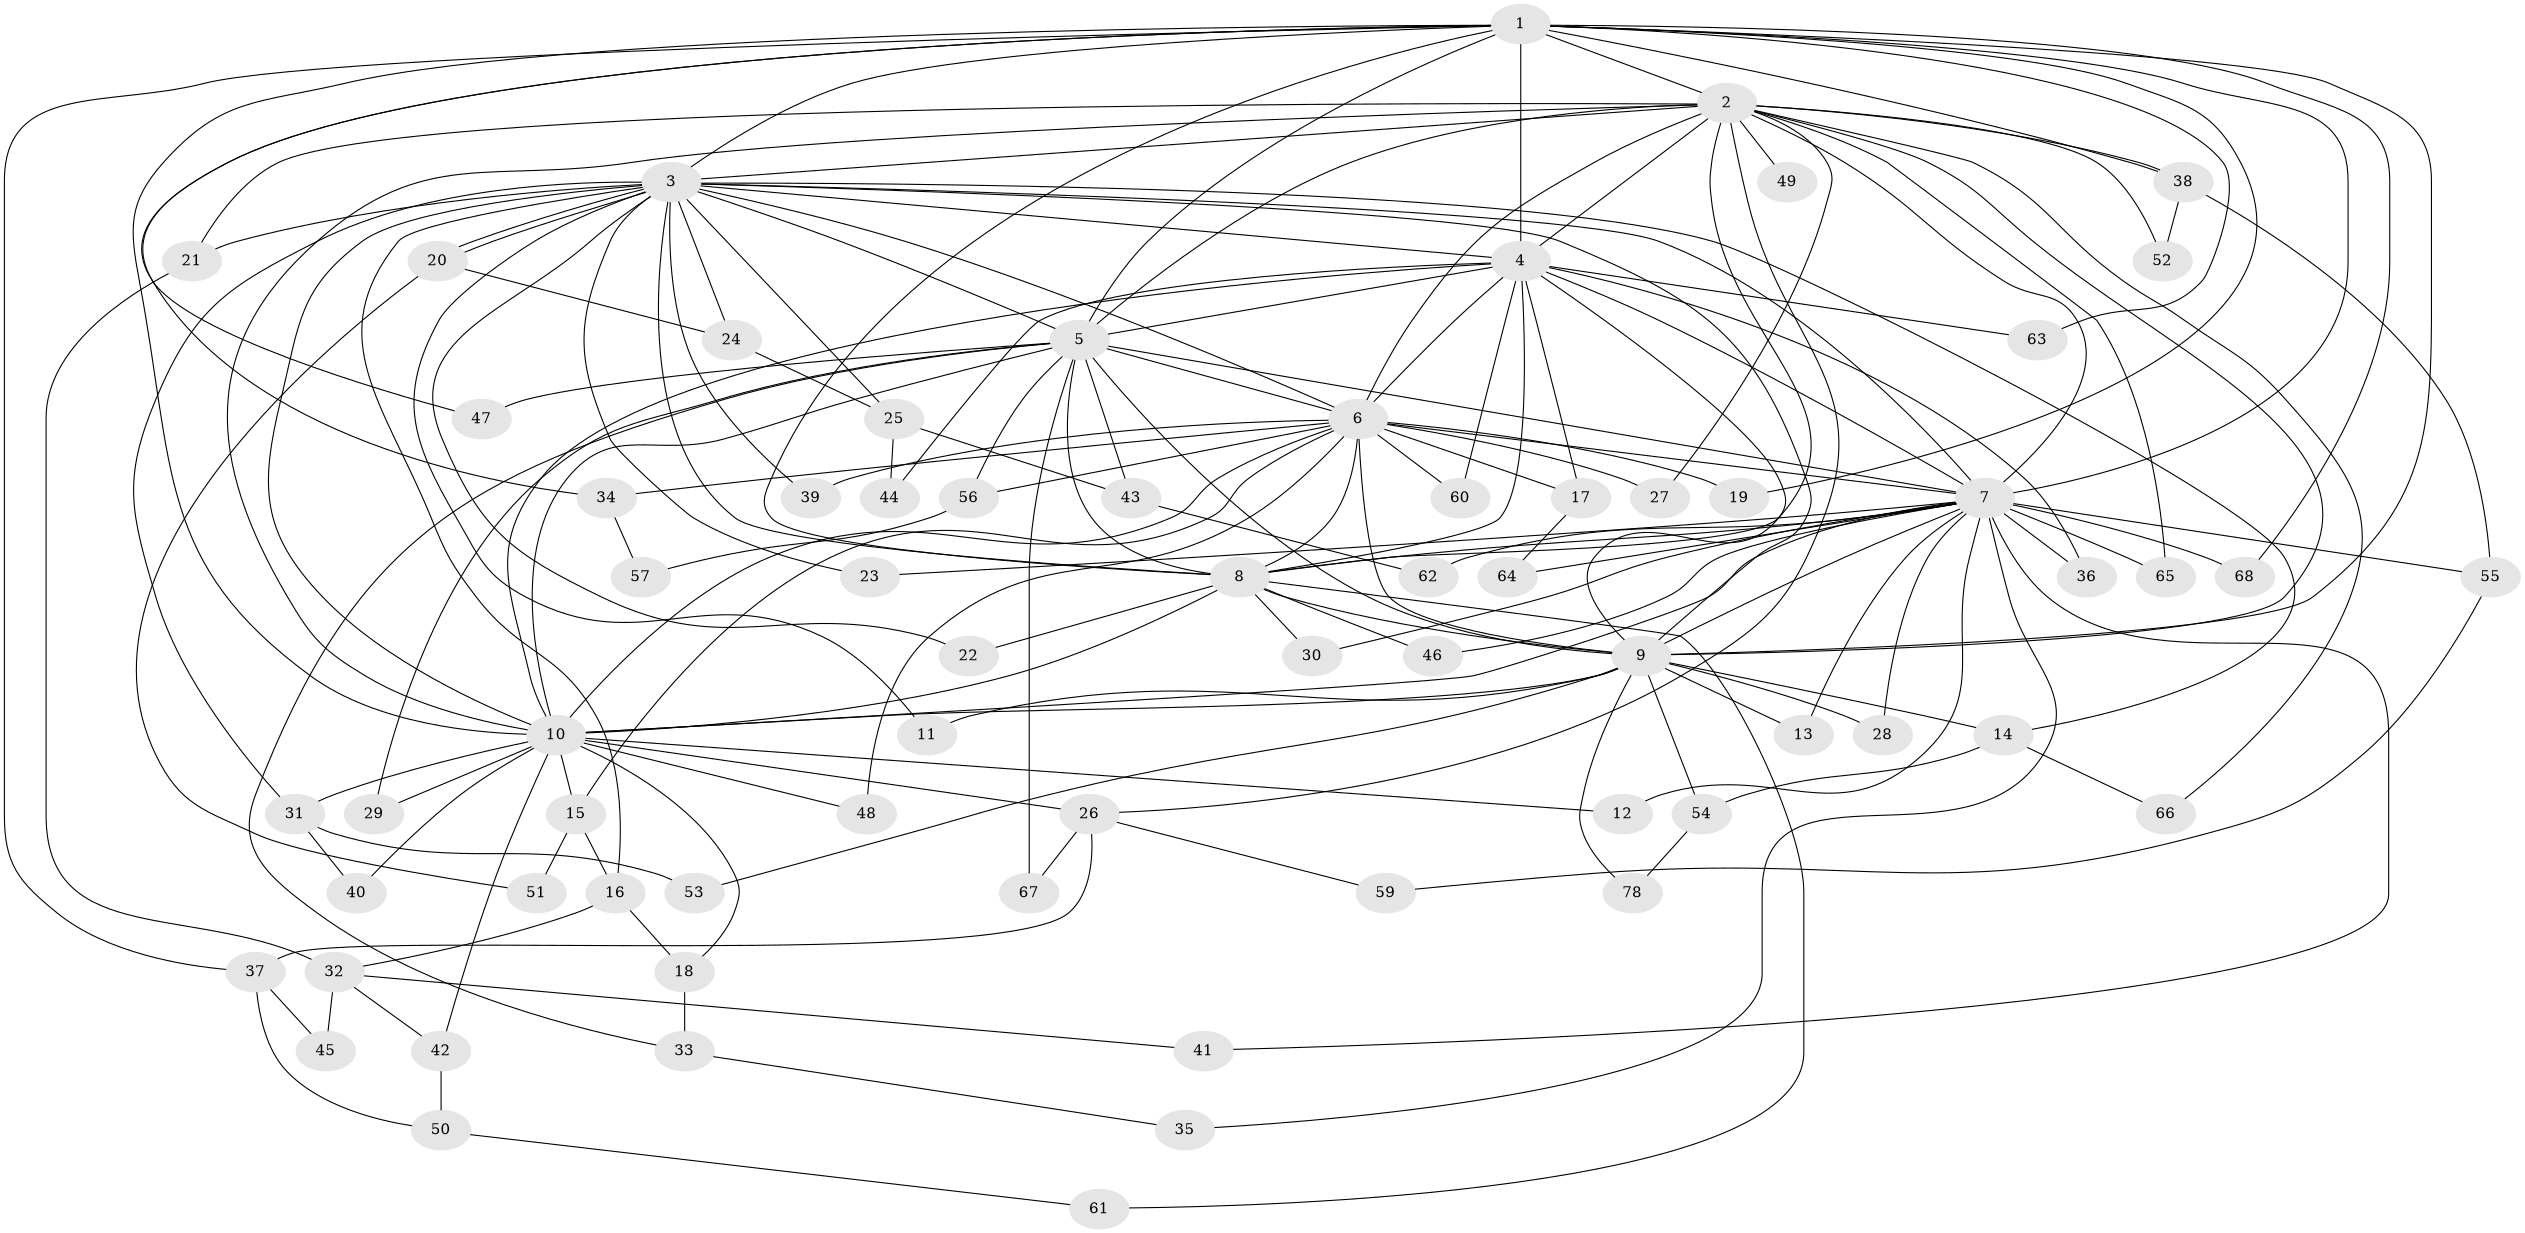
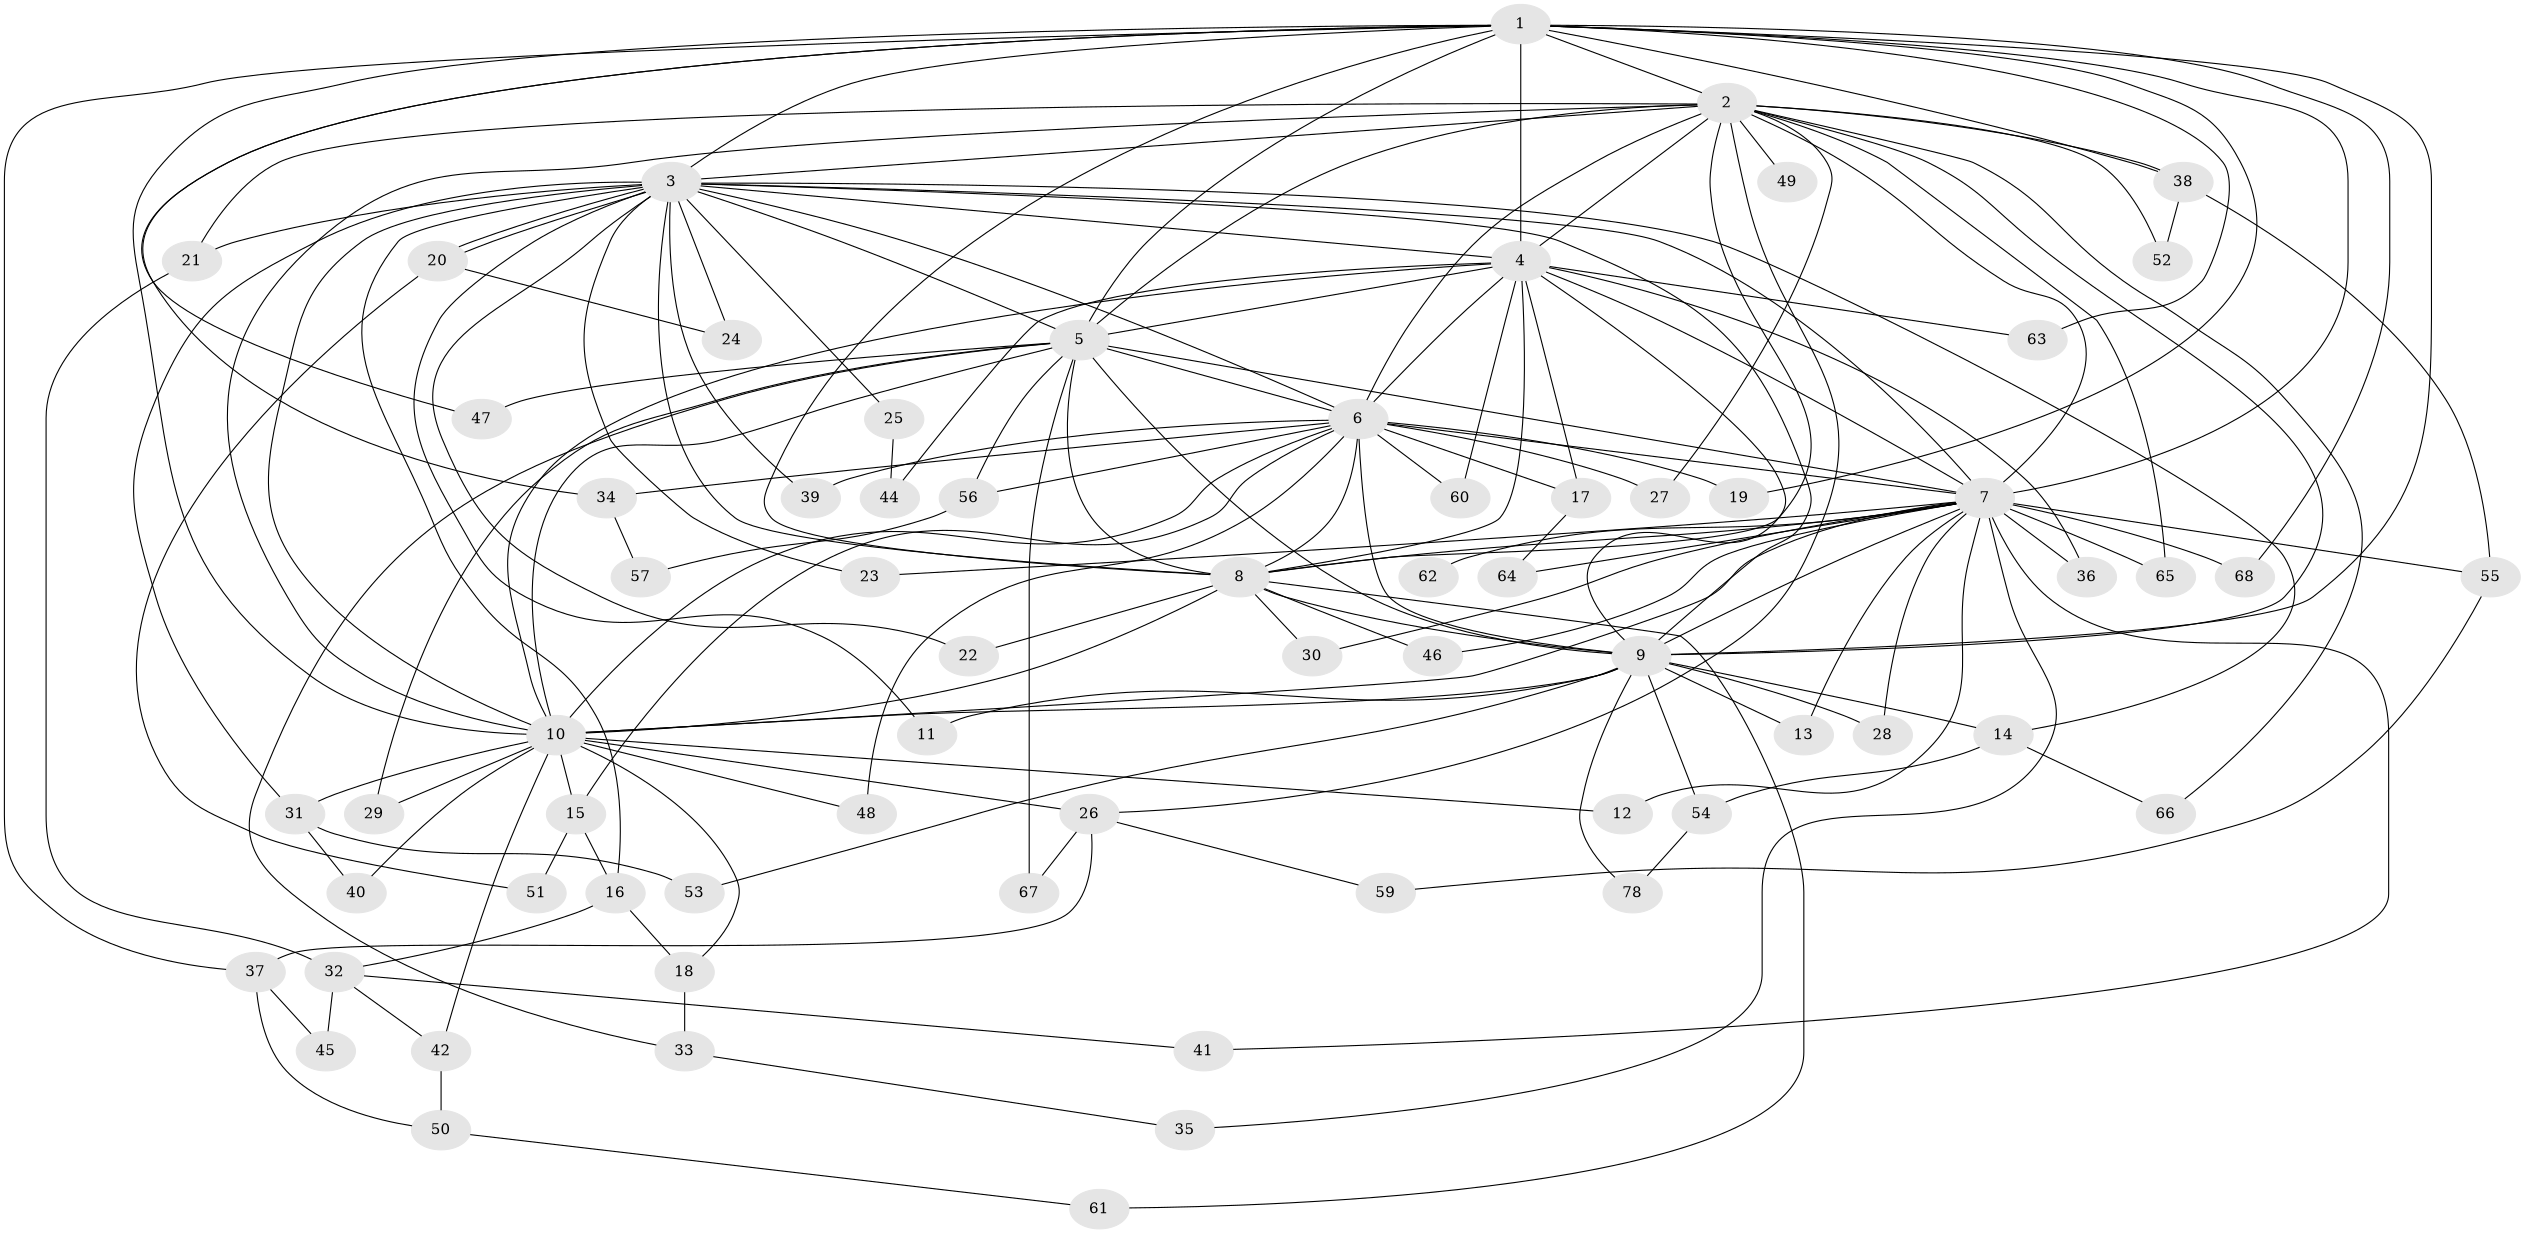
edge "24" -- "25": removed
node "43": removed
